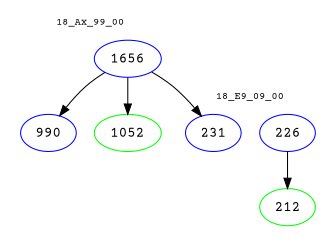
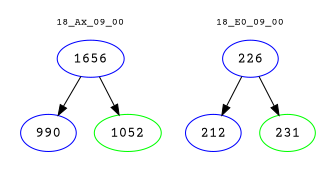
cluster "18_Ax_99_00": label "18_Ax_99_00" -> "18_Ax_09_00"
cluster "18_E9_09_00": label "18_E9_09_00" -> "18_E0_09_00"
edge "1656" -> "231": now "226" -> "231"
node "231": color blue -> green
node "212": color green -> blue
